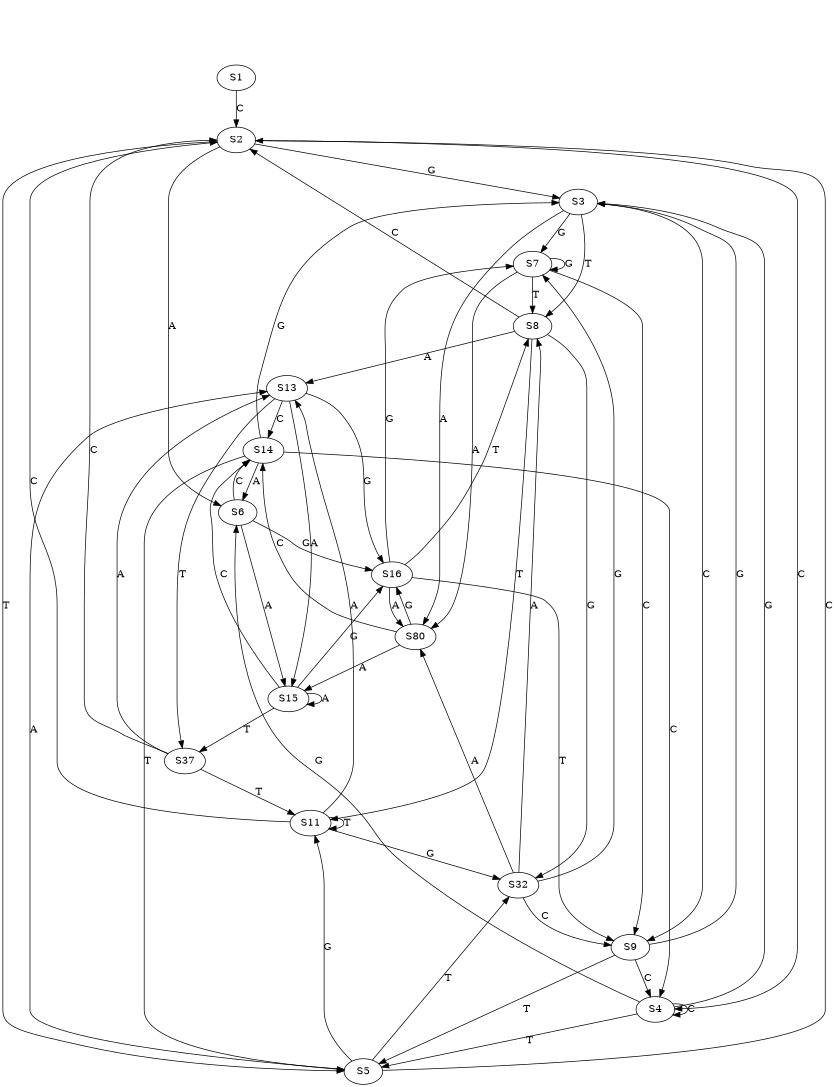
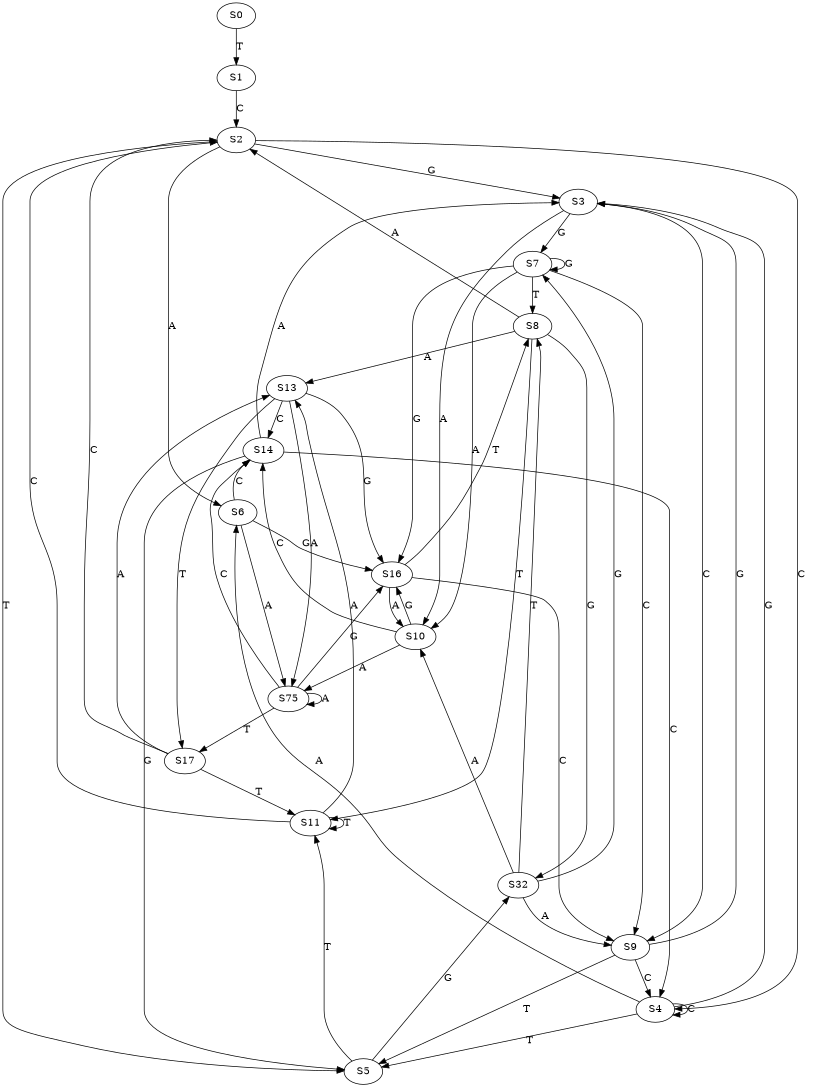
node "S0": added
edge "S8" -> "S2": label "C" -> "A"
edge "S3" -> "S8": removed, label "T"
edge "S14" -> "S3": label "G" -> "A"
edge "S16" -> "S7": reversed
edge "S14" -> "S6": removed, label "A"
edge "S5" -> "S2": removed, label "C"
edge "S32" -> "S8": label "A" -> "T"
node "S80": label "S80" -> "S10"
node "S15": label "S15" -> "S75"
edge "S14" -> "S5": label "T" -> "G"
node "S37": label "S37" -> "S17"
edge "S4" -> "S6": label "G" -> "A"
edge "S16" -> "S9": label "T" -> "C"
edge "S5" -> "S13": removed, label "A"
edge "S11" -> "S32": removed, label "G"
edge "S32" -> "S9": label "C" -> "A"
edge "S5" -> "S11": label "G" -> "T"
edge "S5" -> "S32": label "T" -> "G"
